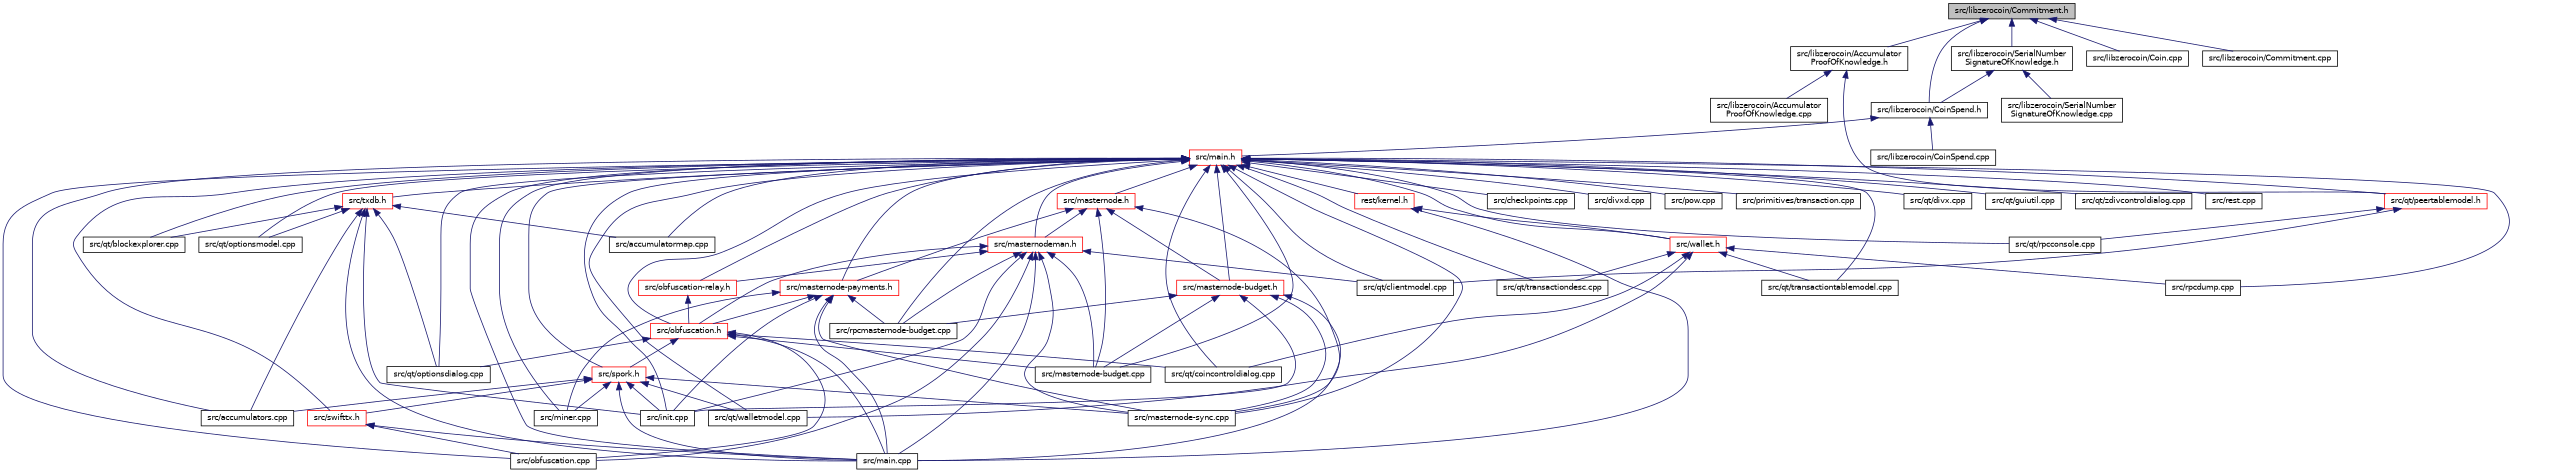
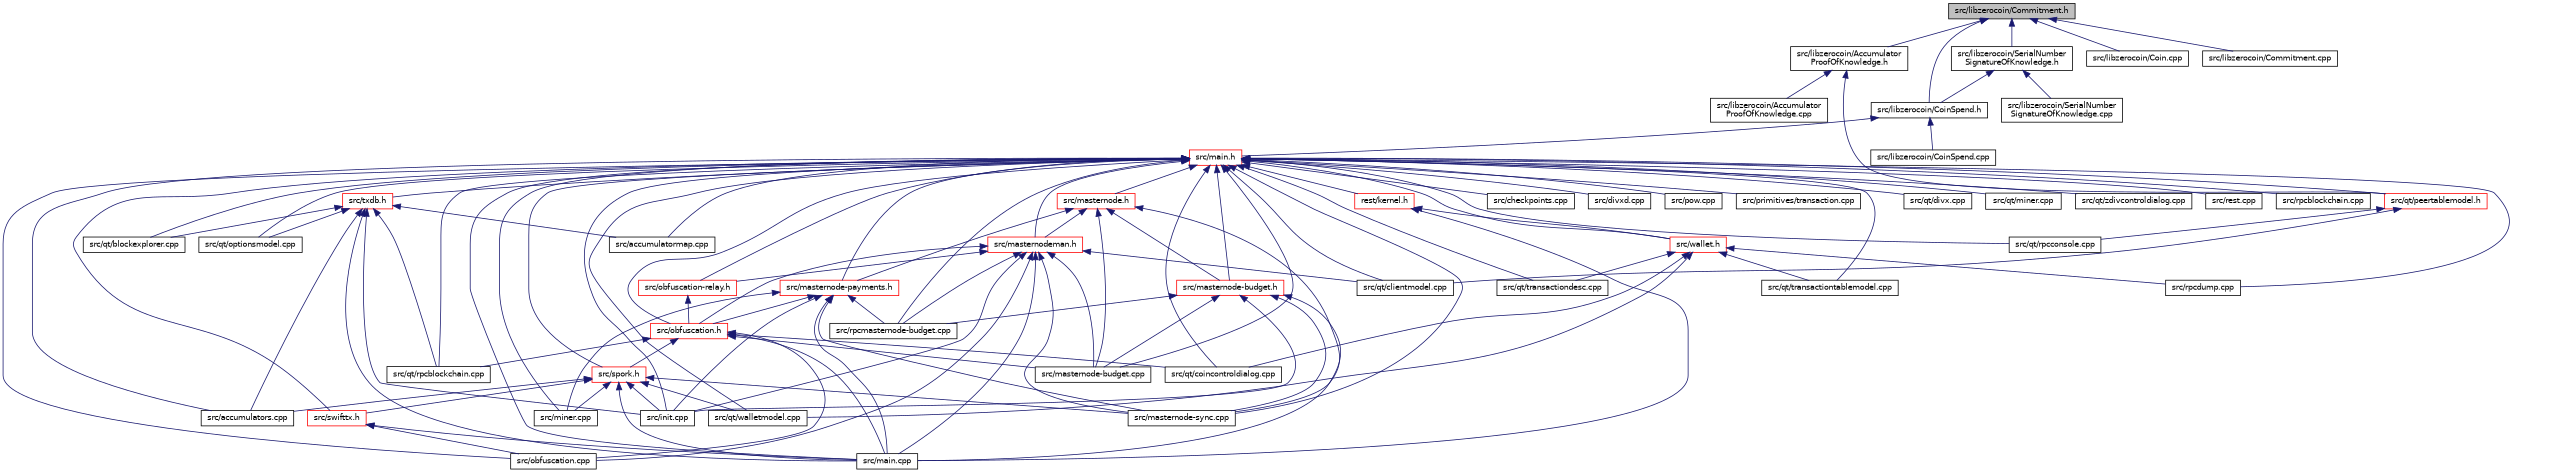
node "src/qt/guiutil.cpp": label "src/qt/guiutil.cpp" -> "src/qt/miner.cpp"
node "src/rpcblockchain.cpp": added
node "src/qt/optionsdialog.cpp": label "src/qt/optionsdialog.cpp" -> "src/qt/rpcblockchain.cpp"
